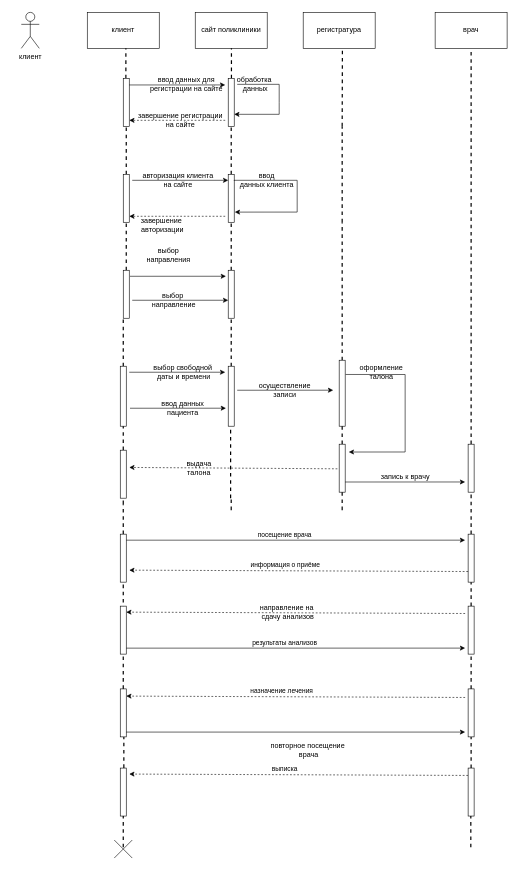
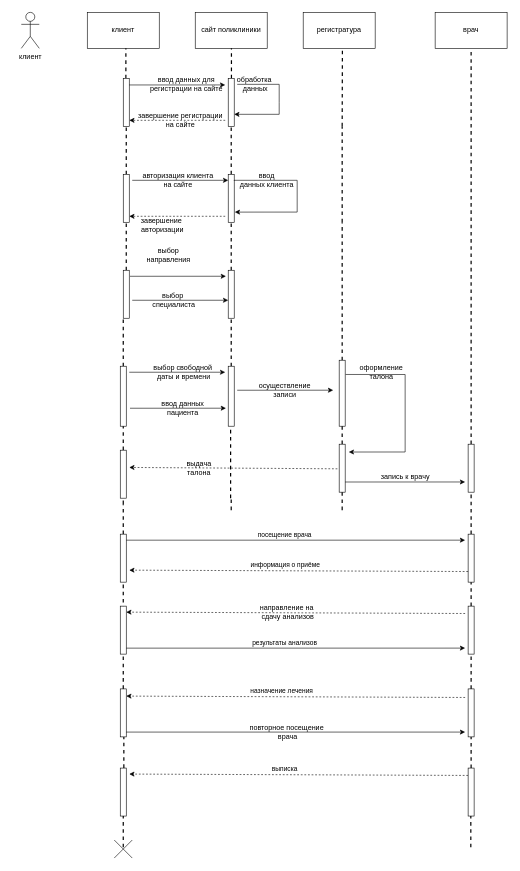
node "выбор направление": label "выбор направление" -> "выбор специалиста"
node "повторное посещение врача": moved (309, 750) -> (288, 732)
